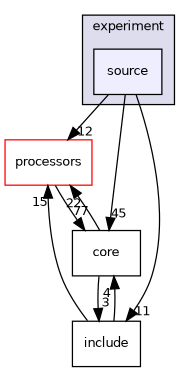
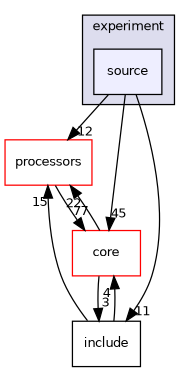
node "core": color black -> red
